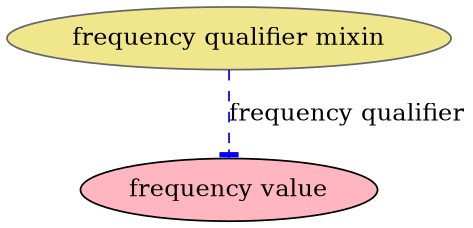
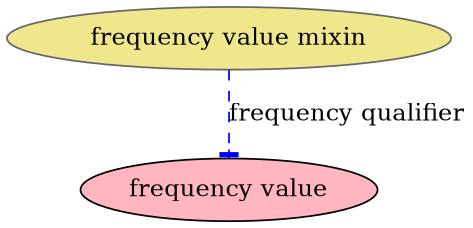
node "frequency qualifier mixin": label "frequency qualifier mixin" -> "frequency value mixin"
